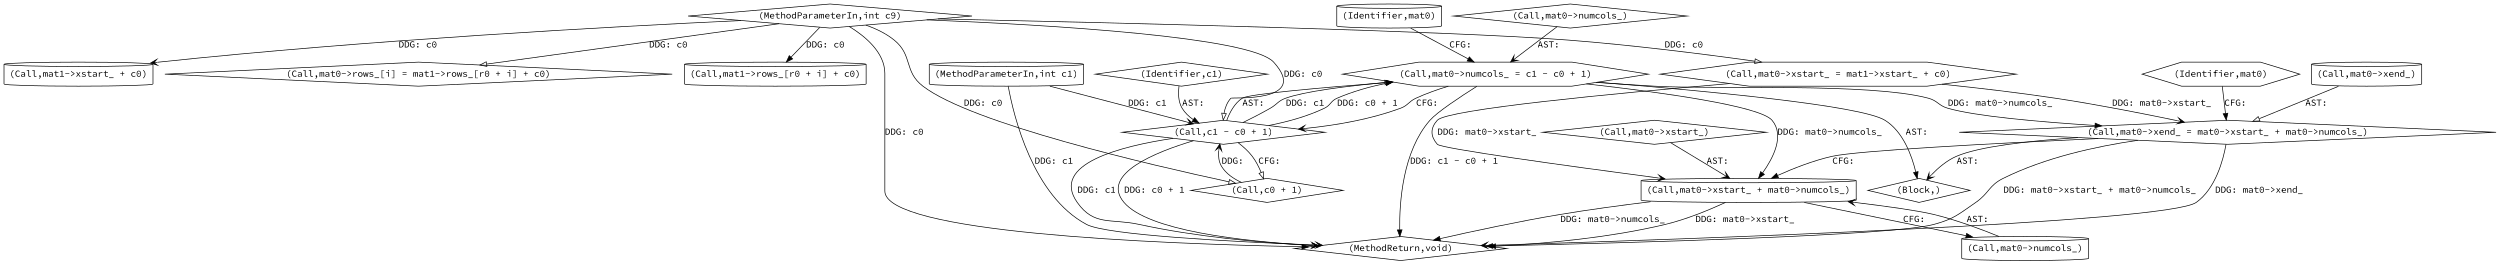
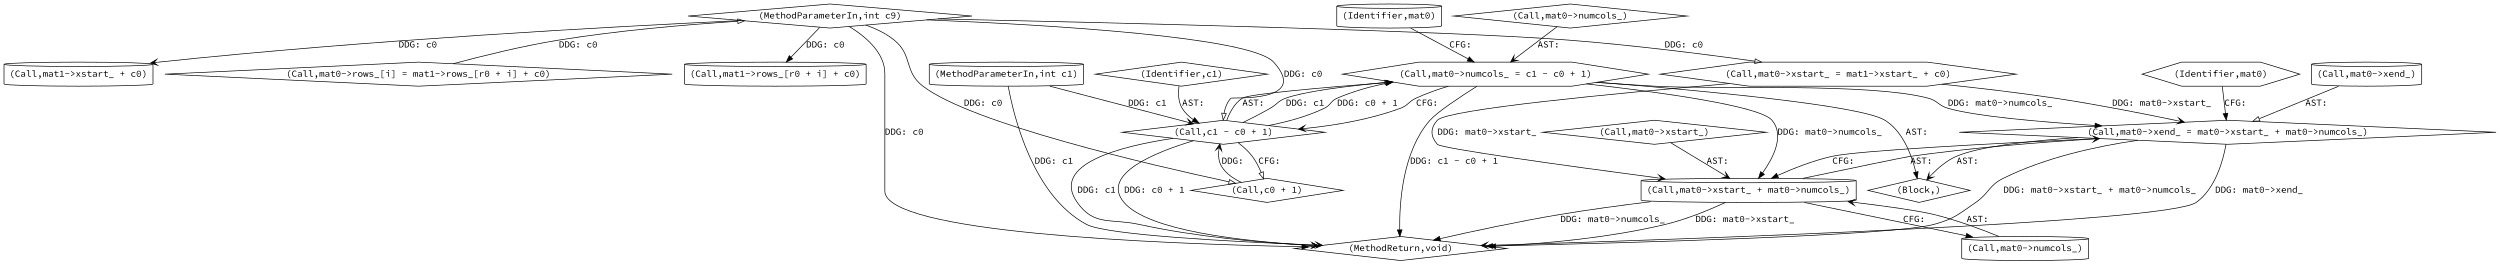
edge "(MethodParameterIn,int c9)" -> "(Call,mat0->rows_[i] = mat1->rows_[r0 + i] + c0)": reversed
edge "(Call,mat0->xstart_ + mat0->numcols_)" -> "(Call,mat0->xend_ = mat0->xstart_ + mat0->numcols_)": added, label "AST:"
